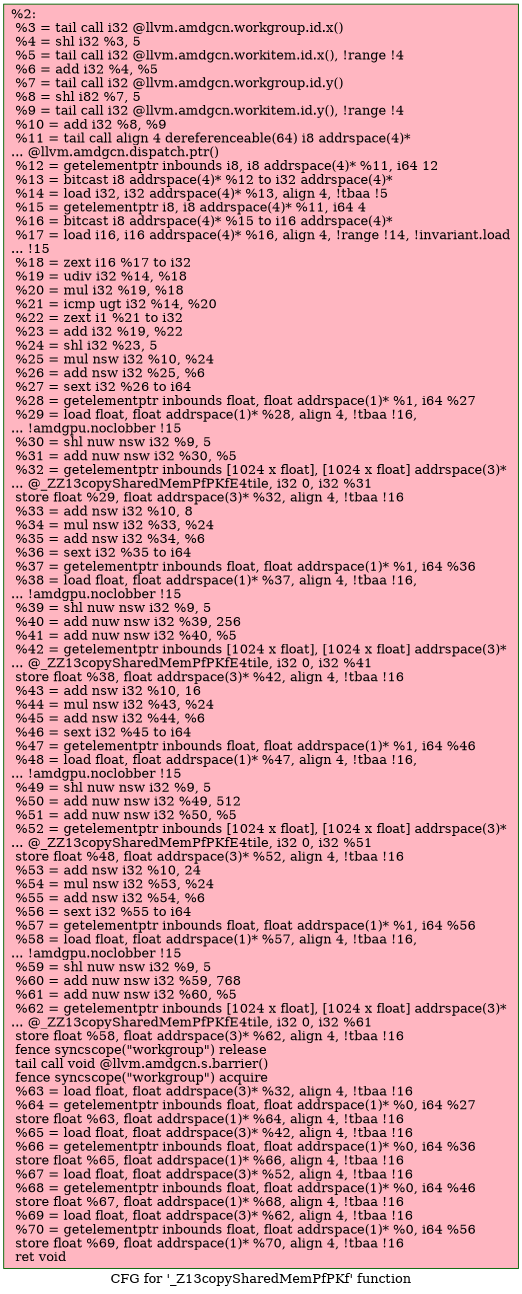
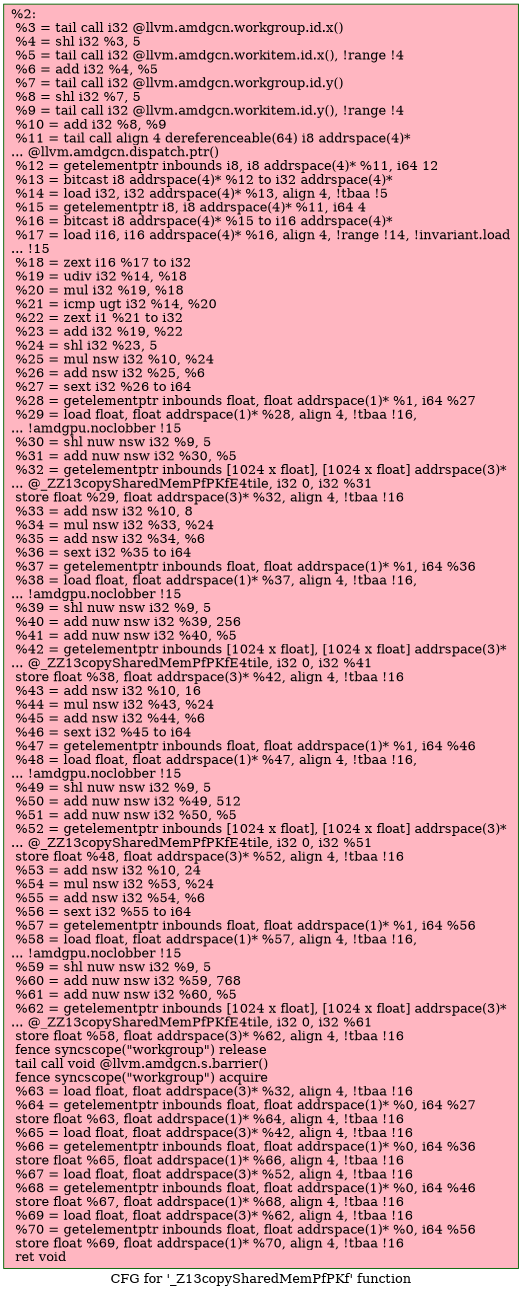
node "%2:": text "%8 = shl i82 %7, 5" -> "%8 = shl i32 %7, 5"
